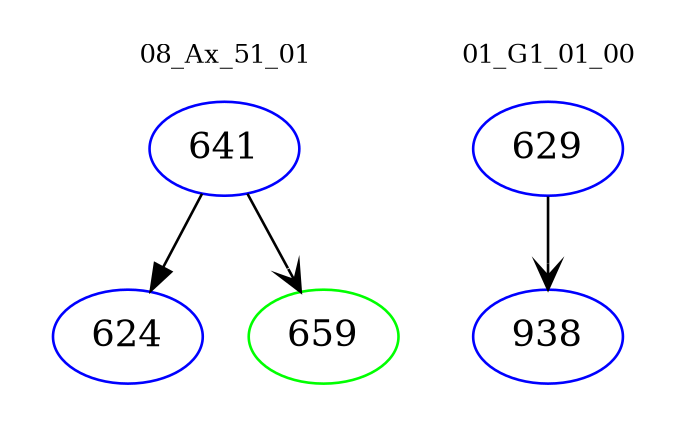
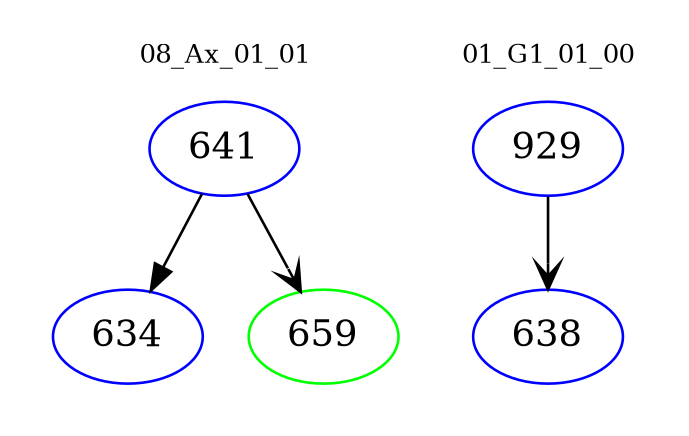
cluster "08_Ax_51_01": label "08_Ax_51_01" -> "08_Ax_01_01"
node "629": label "629" -> "929"
node "624": label "624" -> "634"
node "938": label "938" -> "638"
